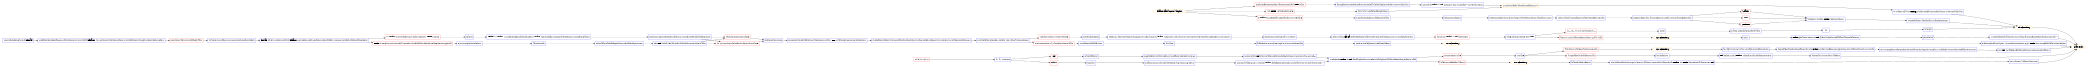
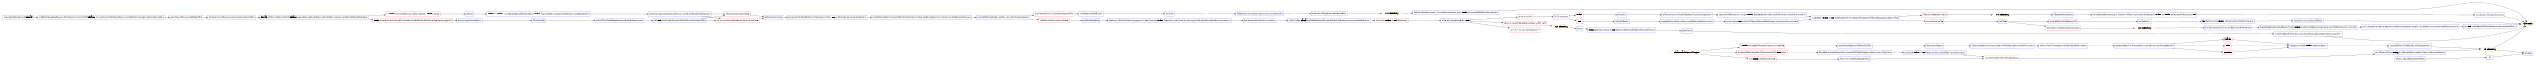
edge "ทำไม? สนใจน้องชายข้าเหรอ? หรือว่า Aoi?" -> "เอ่อ คือ จริง ๆ แล้ว...": added
edge "แล้วมาดูกัน" -> "+5 Chemistry": reversed
node "น่าสนใจ": removed
